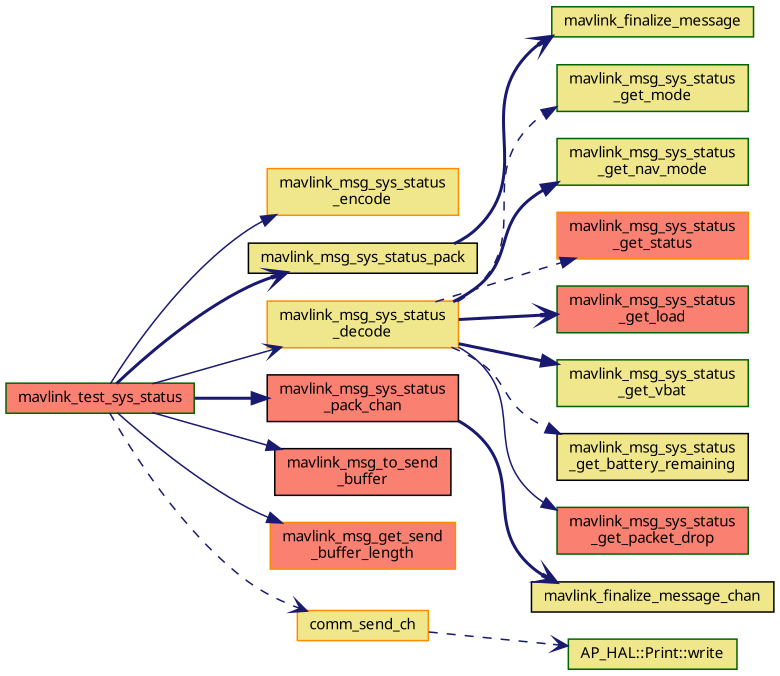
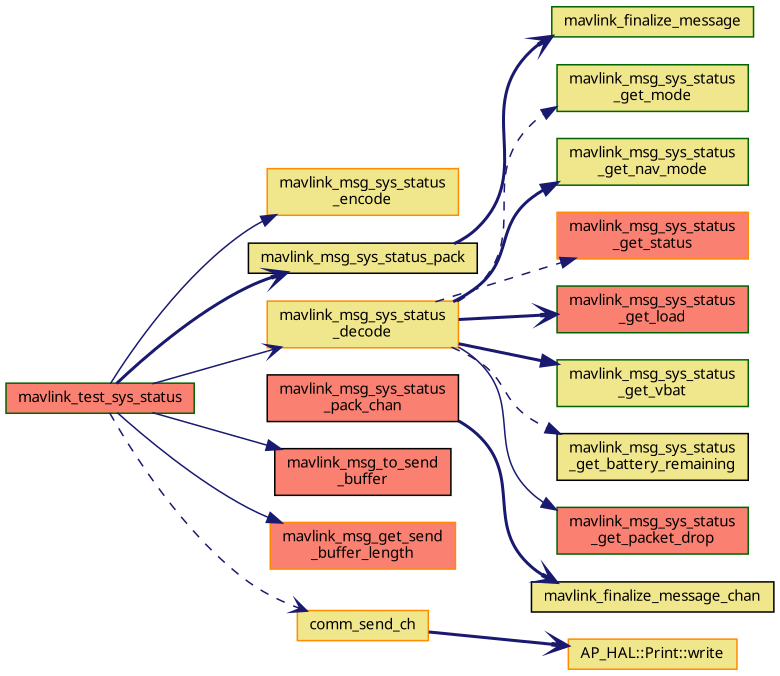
edge "mavlink_test_sys_status" -> "mavlink_msg_sys_status _pack_chan": removed
edge "comm_send_ch" -> "AP_HAL::Print::write": style dashed -> bold
node "AP_HAL::Print::write": color darkgreen -> darkorange
